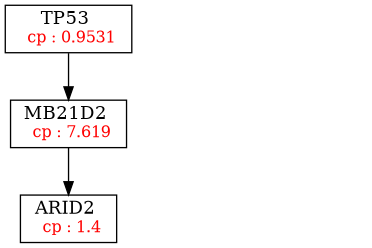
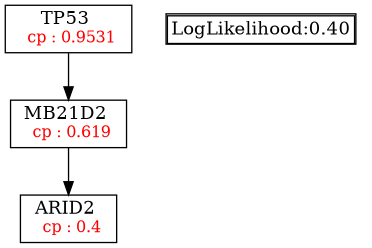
node "LogLikelihood:0.40": added
node "MB21D2": text "cp : 7.619" -> "cp : 0.619"
node "ARID2": text "cp : 1.4" -> "cp : 0.4"
